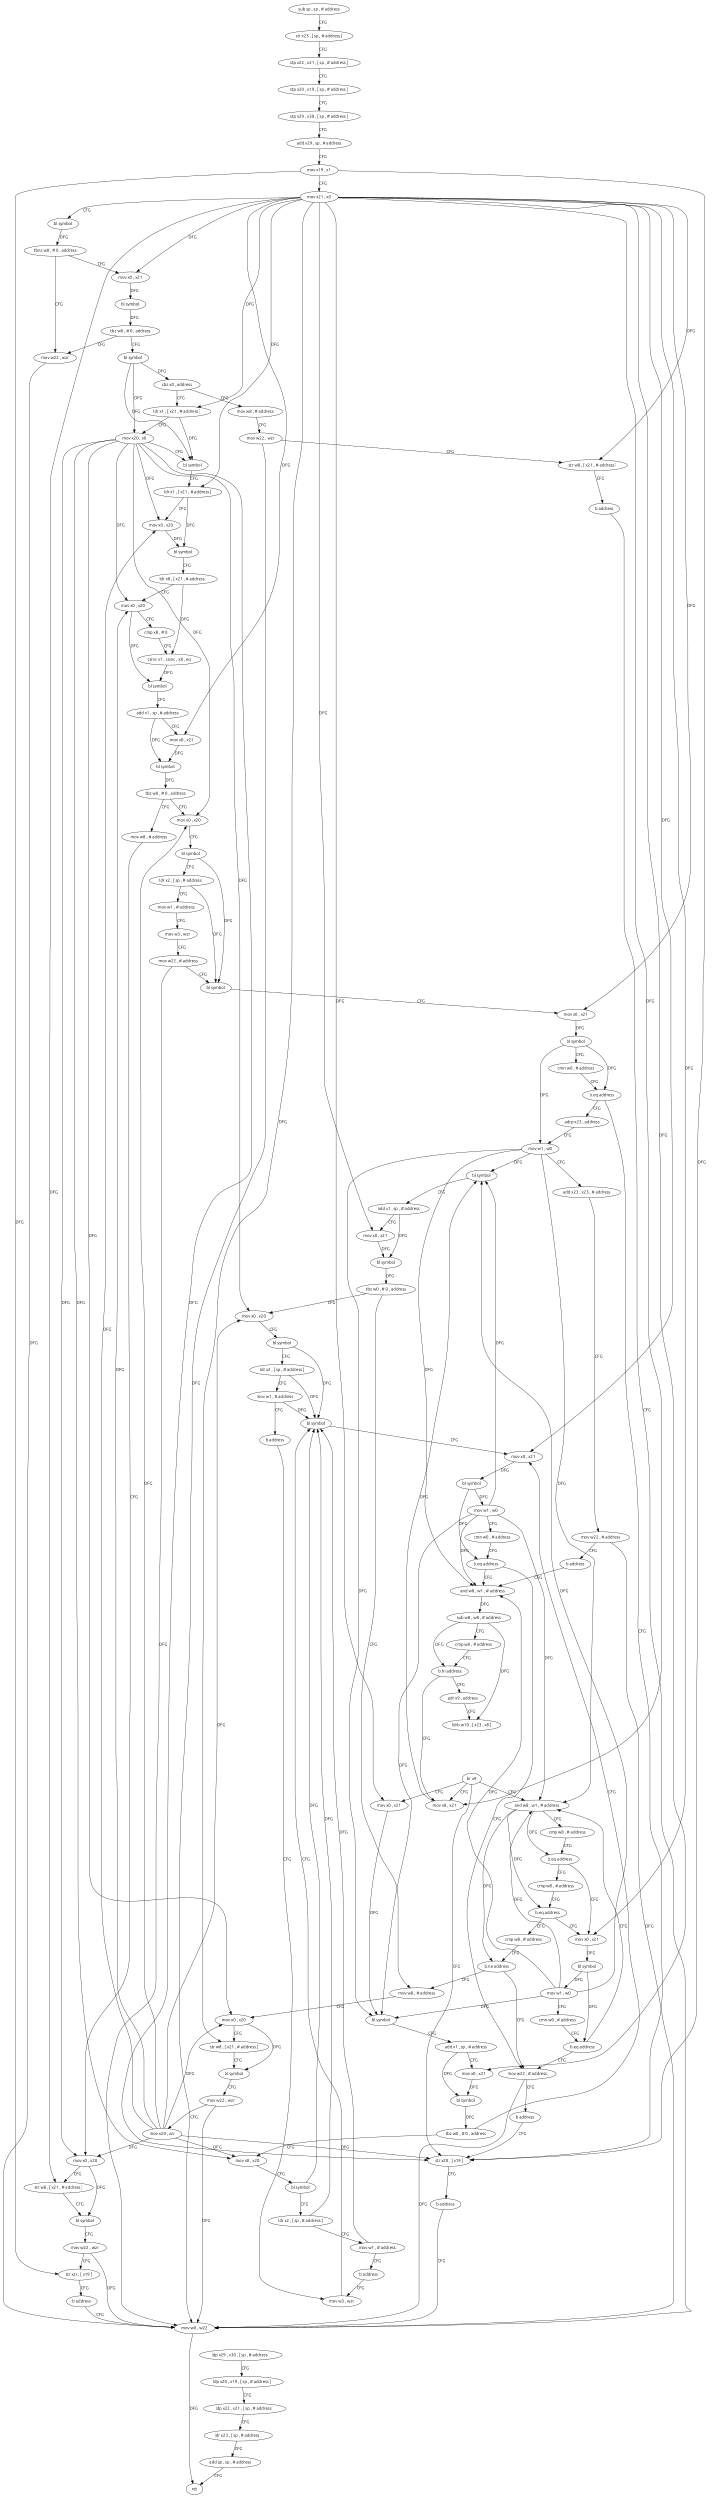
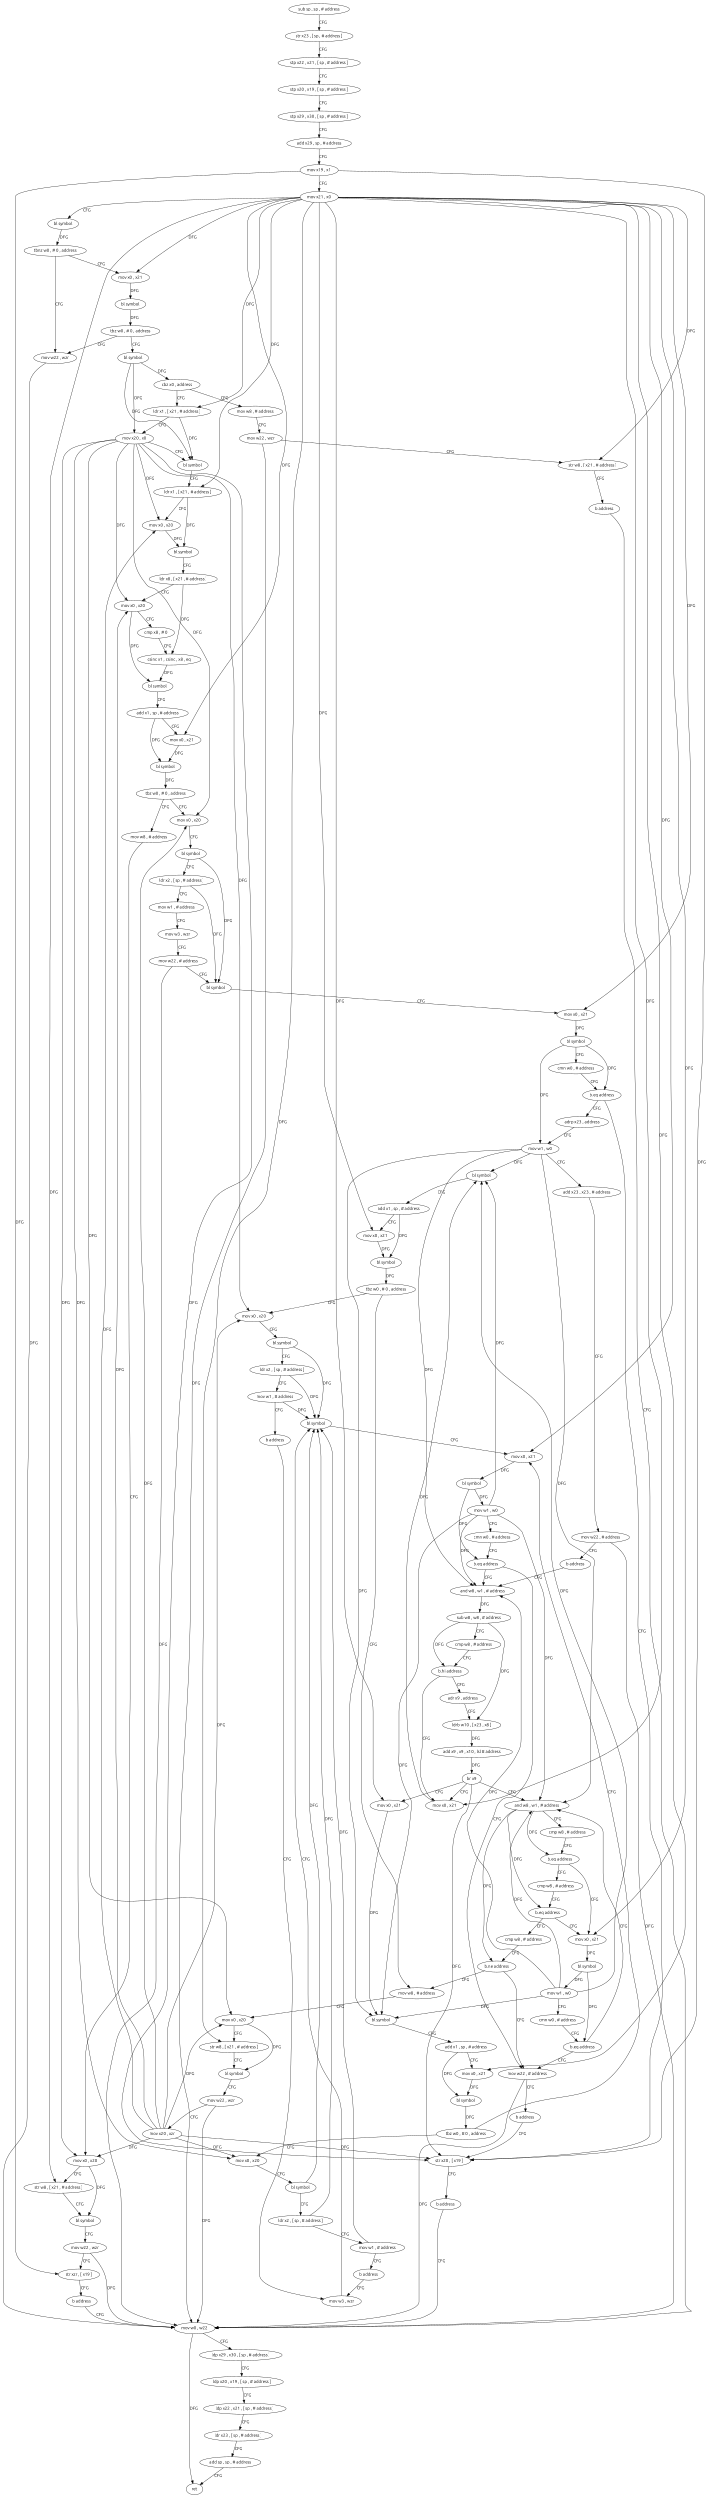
node "add x9 , x9 , x10 , lsl # address": added
edge "br x9" -> "str x20 , [ x19 ]": label "CFG" -> "DFG"
edge "mov w0 , w22" -> "ldp x29 , x30 , [ sp , # address ]": added, label "CFG"
